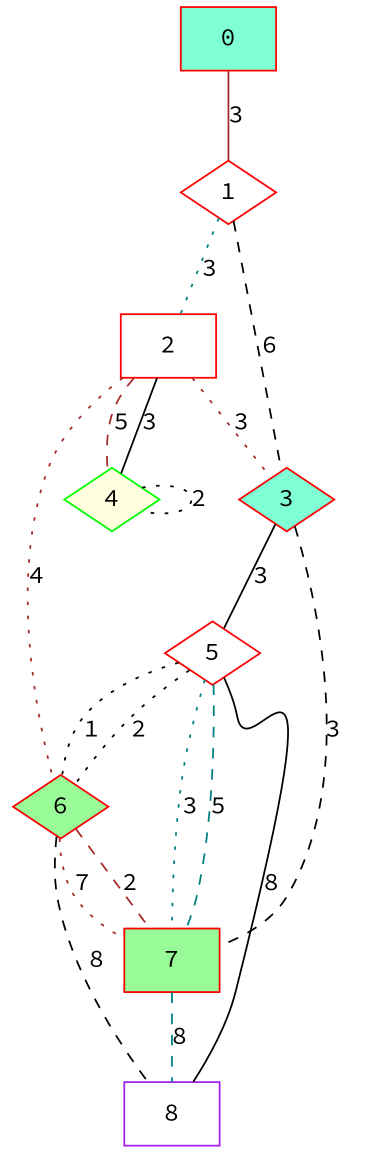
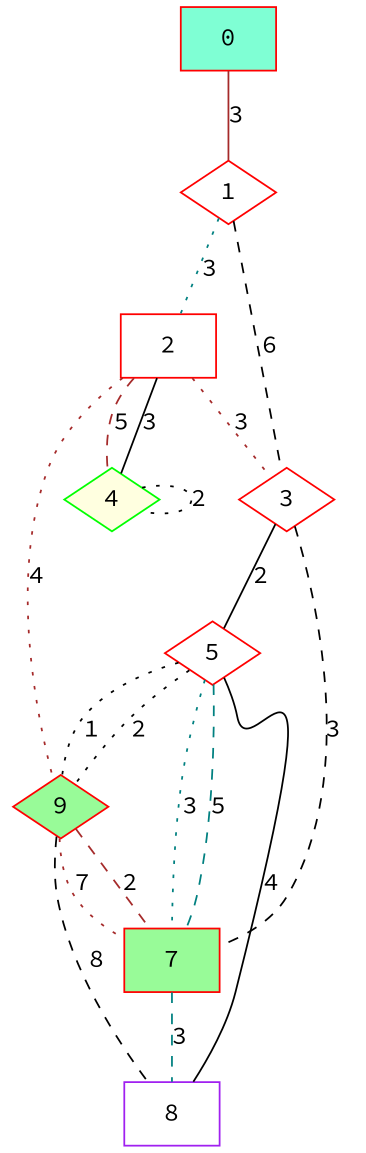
node "3": fillcolor aquamarine -> white
edge "3" -- "5": label "3" -> "2"
node "6": label "6" -> "9"
edge "5" -- "8": label "8" -> "4"
edge "7" -- "8": label "8" -> "3"
